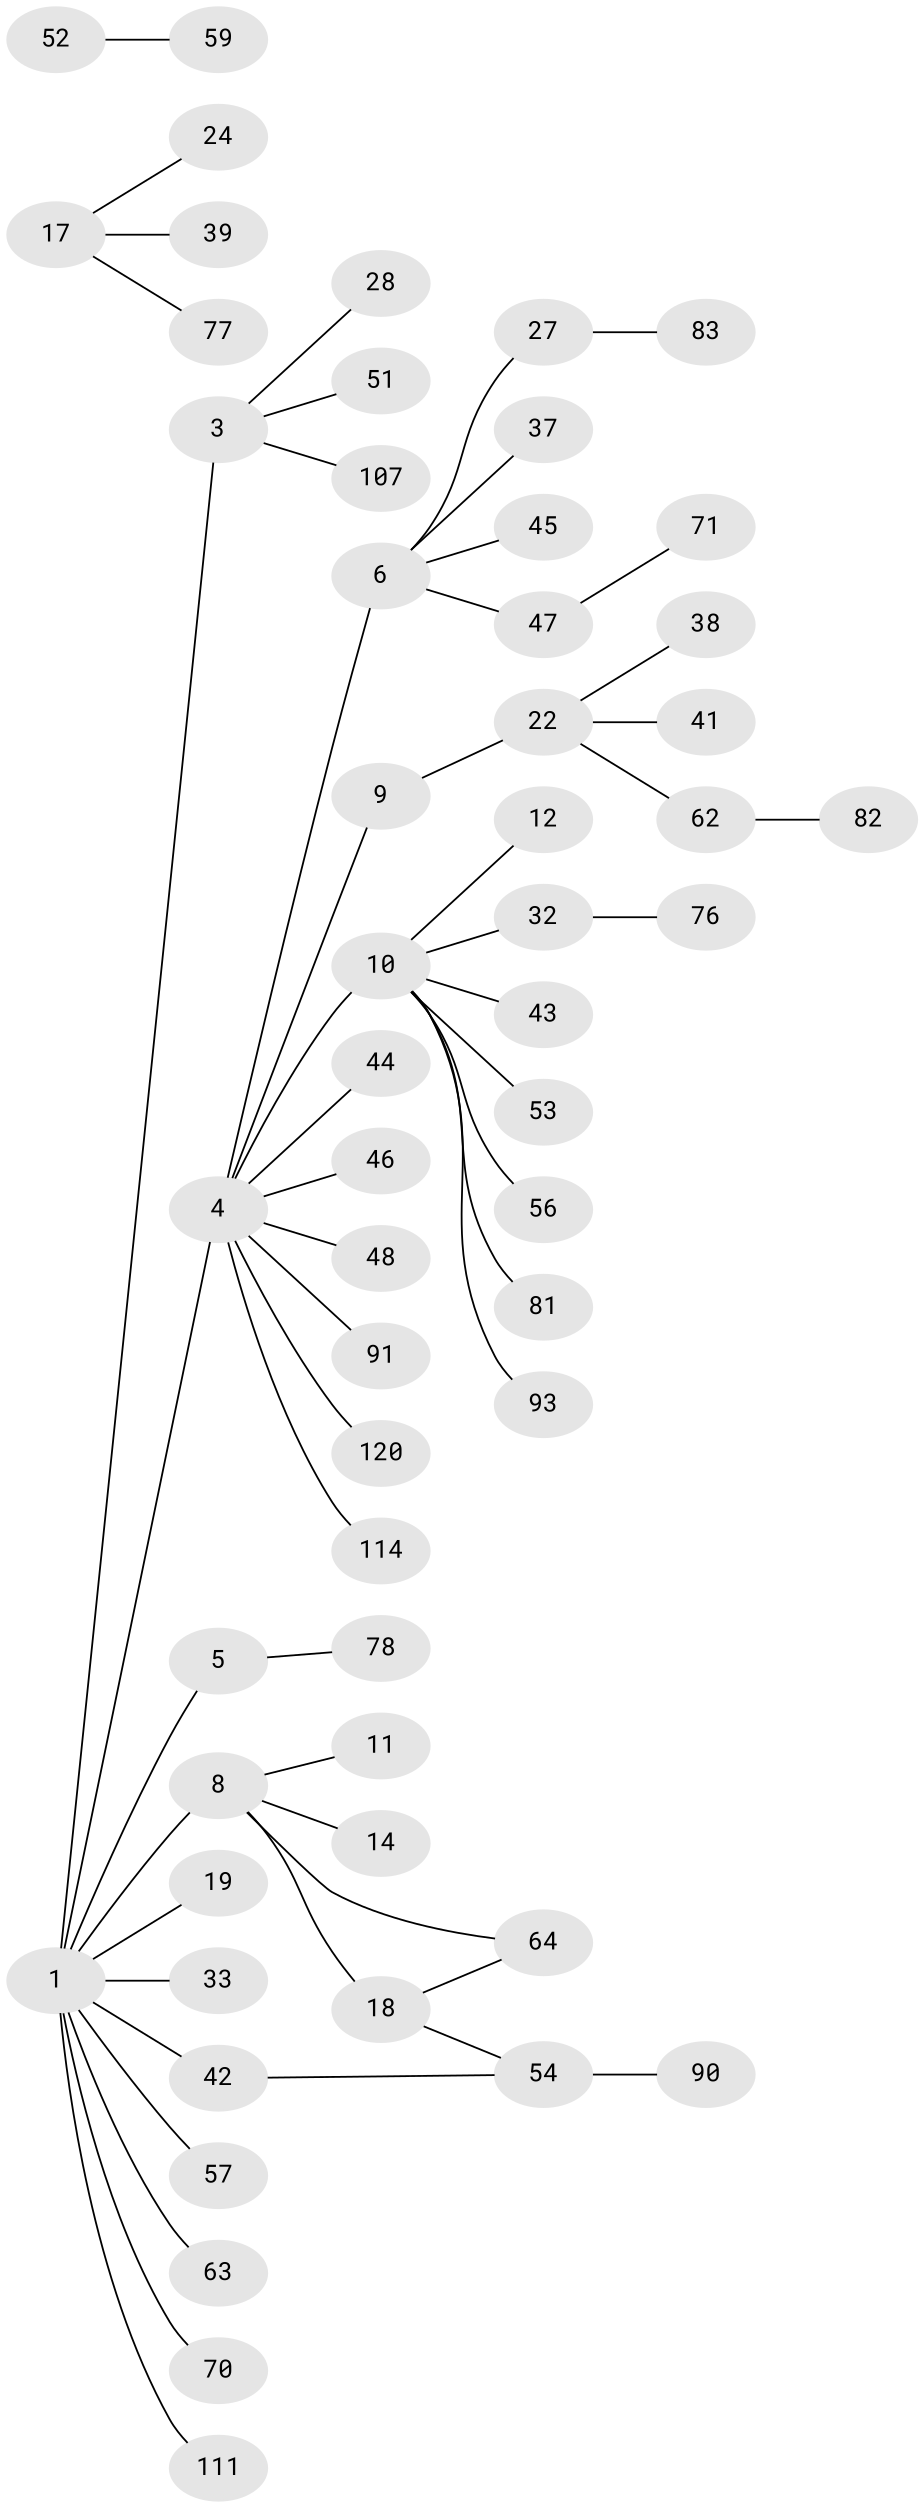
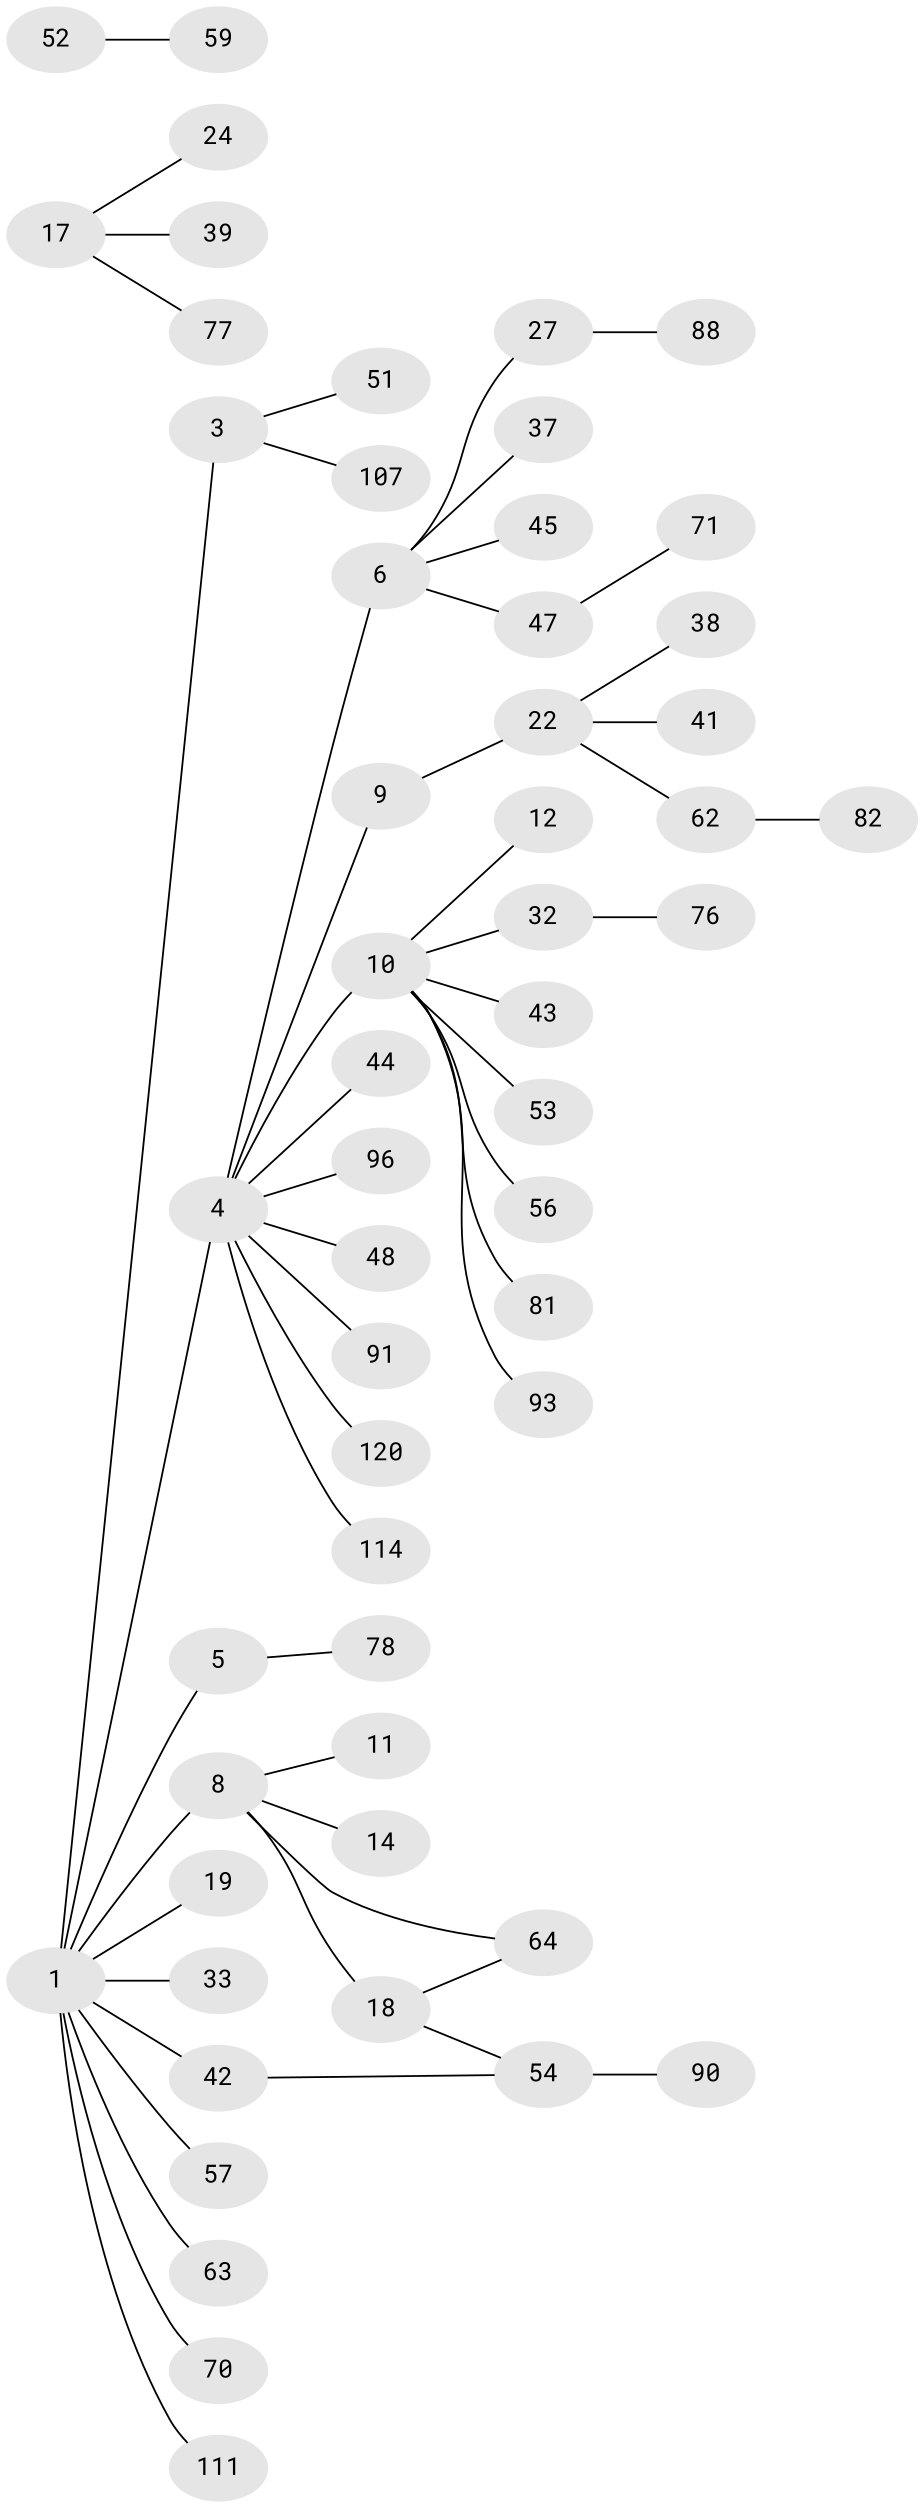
node "28": removed
node "83": label "83" -> "88"
node "46": label "46" -> "96"
